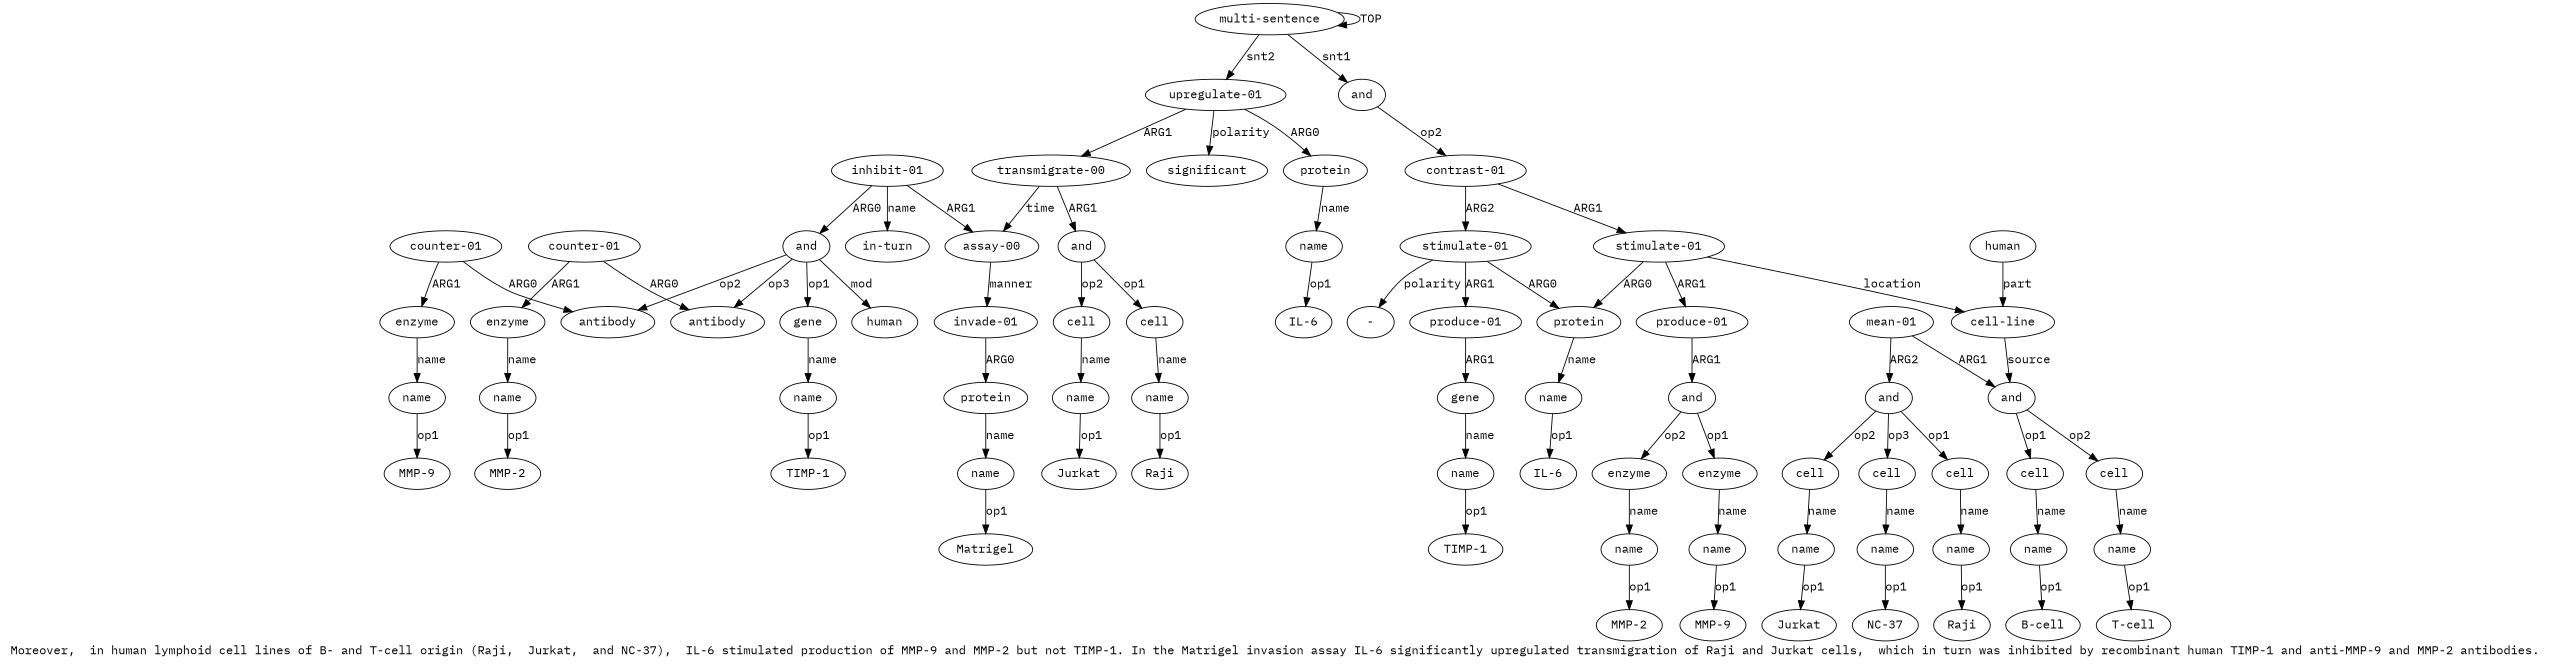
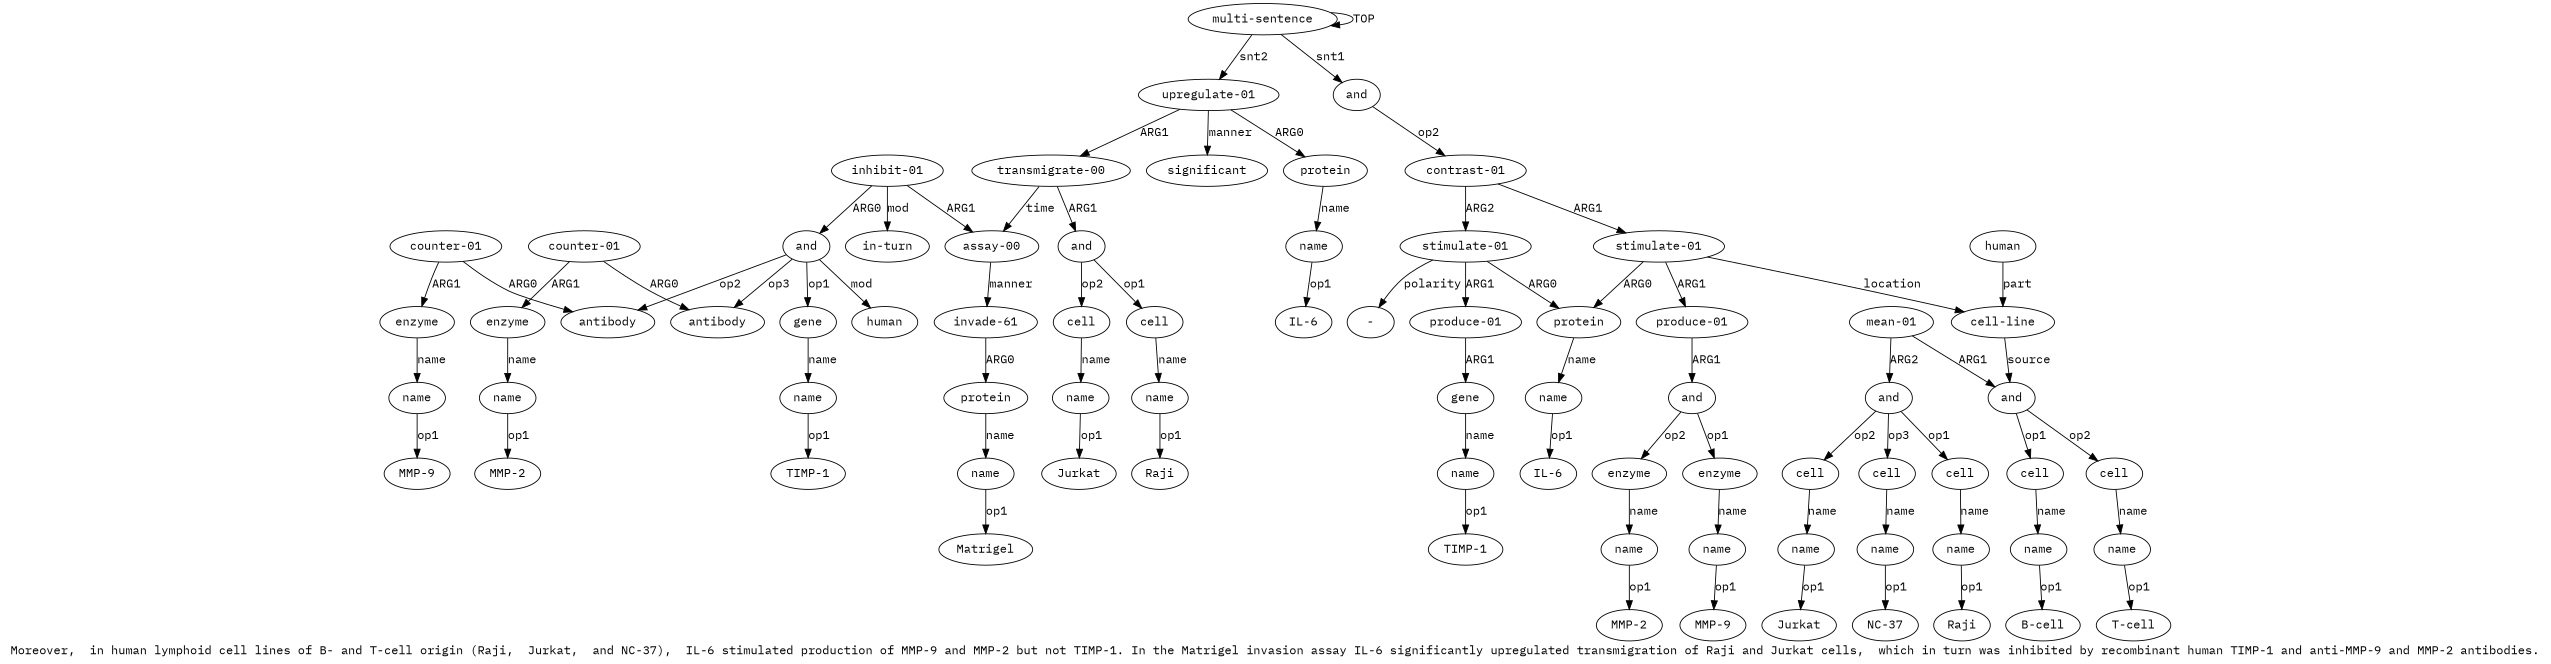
edge "upregulate-01" -> "significant": label "polarity" -> "manner"
edge "inhibit-01" -> "in-turn": label "name" -> "mod"
node "invade-01": label "invade-01" -> "invade-61"
